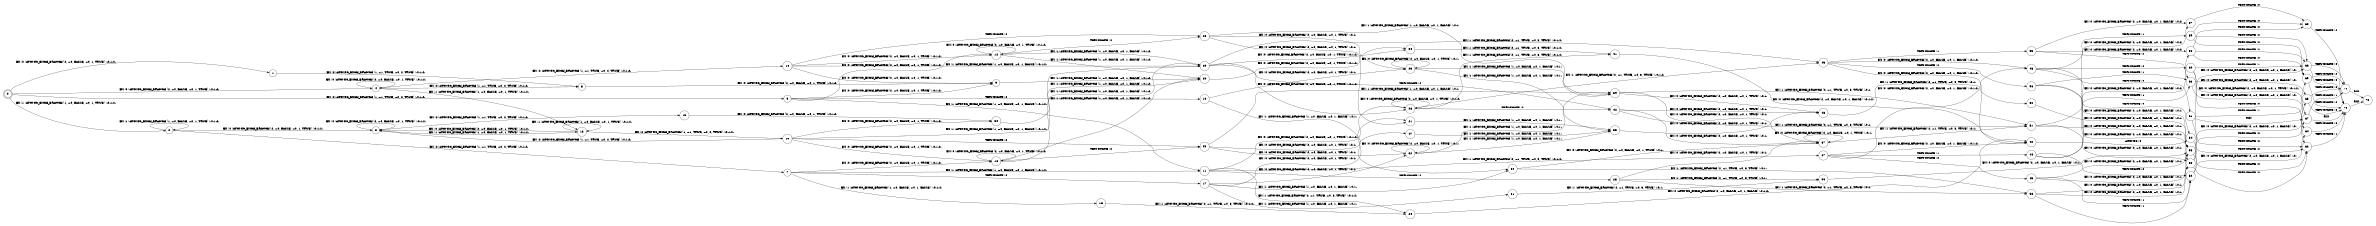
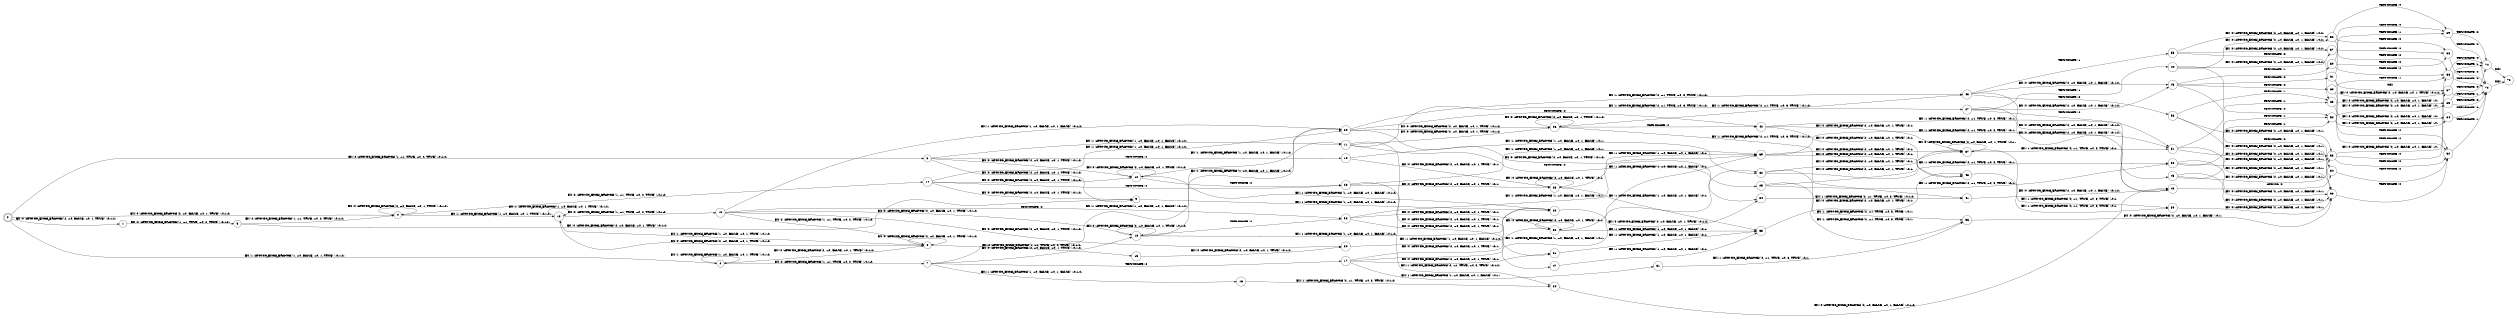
edge "4" -> "5": reversed
edge "67" -> "70": label "exit" -> "TERMINATE !1"
edge "37" -> "50": added, label "EX !1 !ATOMIC_EXCH_BRANCH (2, +1, TRUE, +0, 3, TRUE) !:0:1:"
edge "82" -> "36": added, label "EX !1 !ATOMIC_EXCH_BRANCH (2, +1, TRUE, +0, 3, TRUE) !:0:1:"
